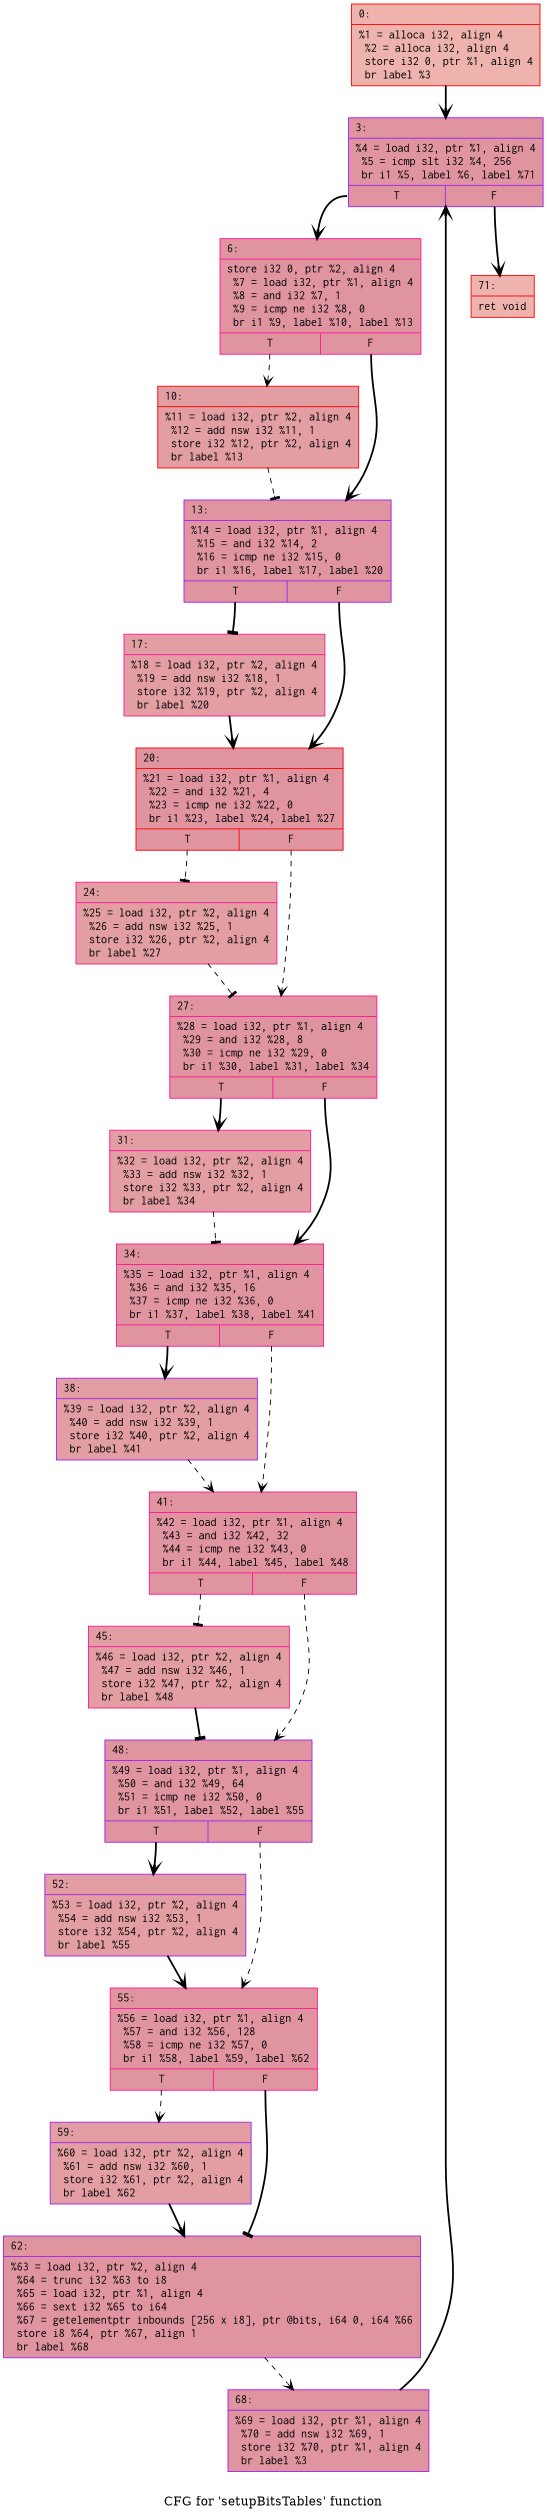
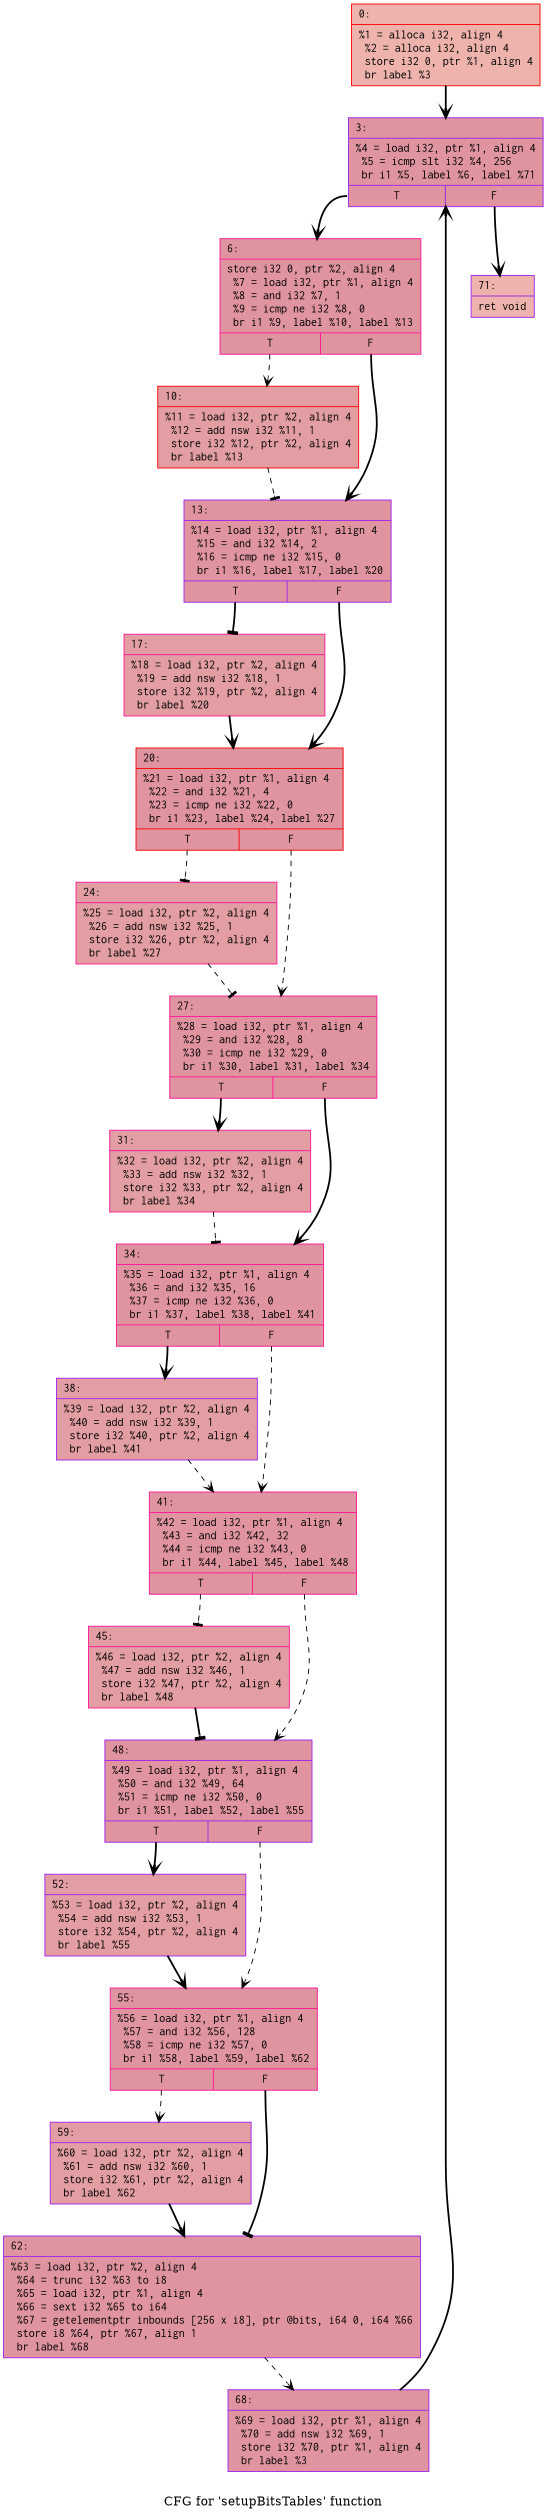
node "71:": color red -> purple
